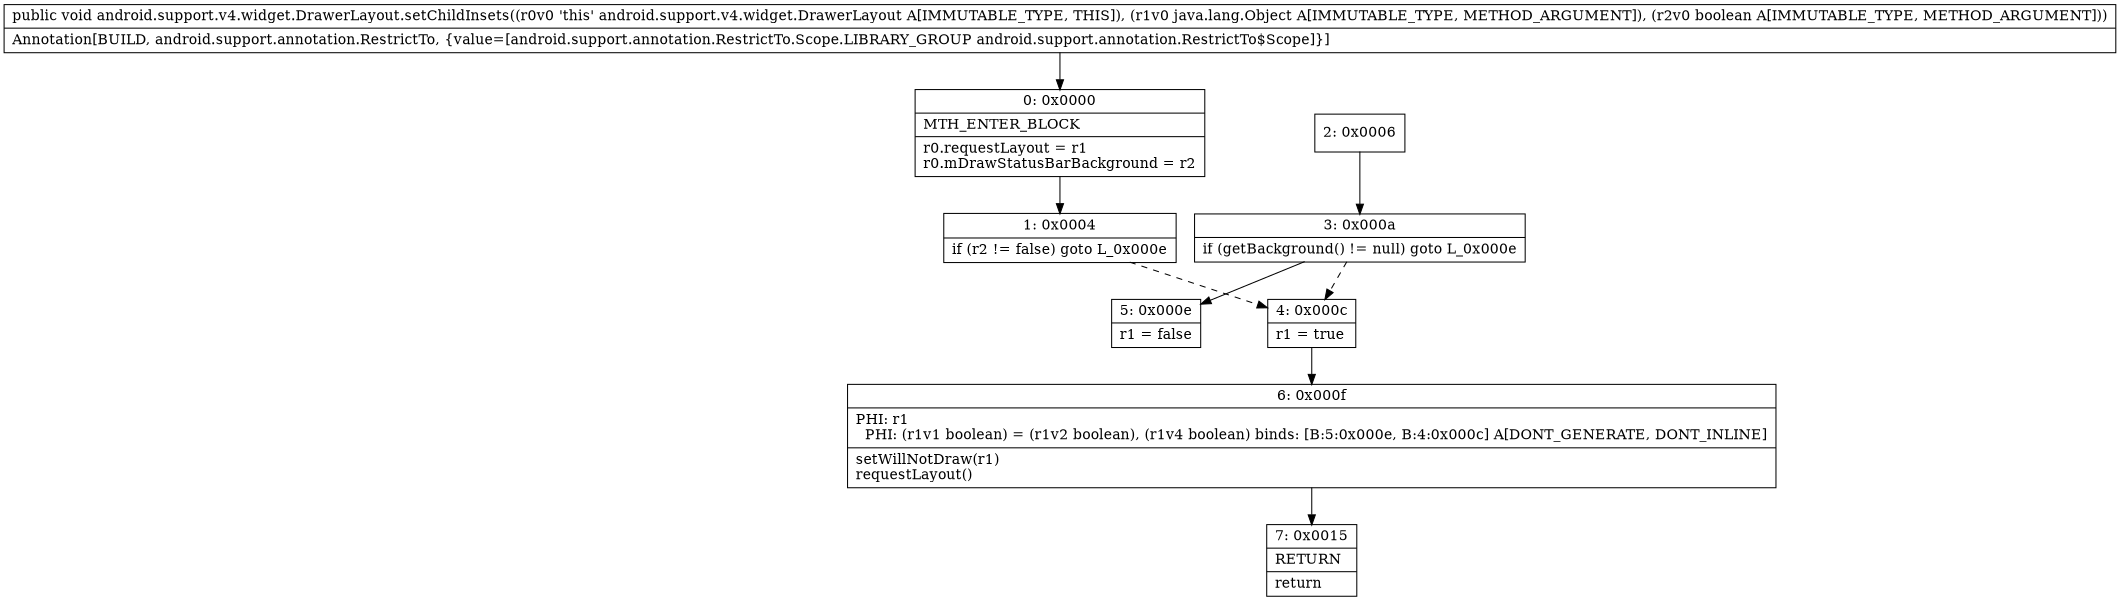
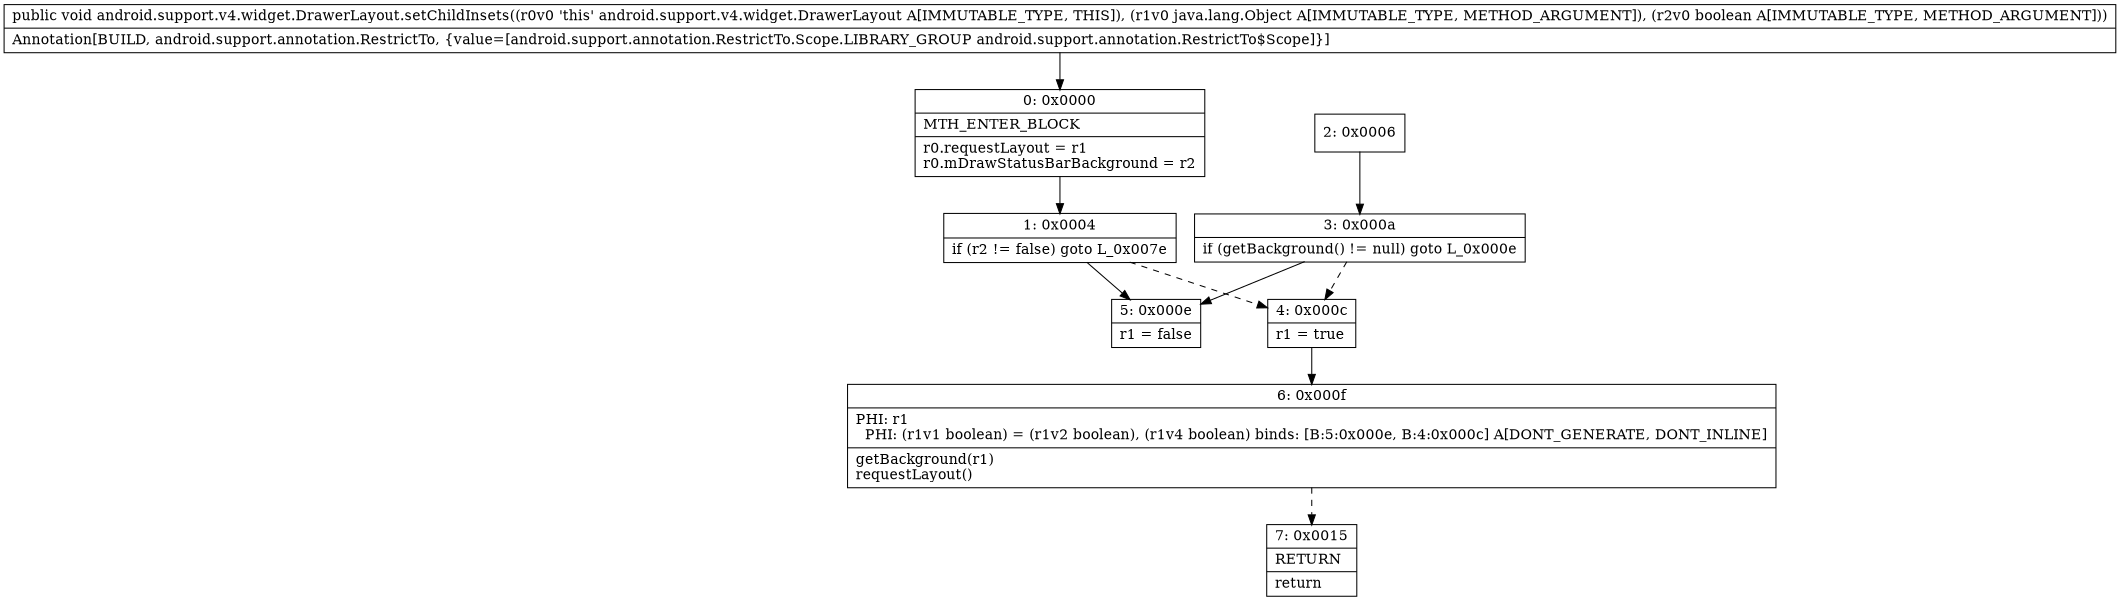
node "1: 0x0004": text "if (r2 != false) goto L_0x000e" -> "if (r2 != false) goto L_0x007e"
edge "1: 0x0004" -> "5: 0x000e": added
node "6: 0x000f": text "setWillNotDraw(r1)" -> "getBackground(r1)"
edge "6: 0x000f" -> "7: 0x0015": style solid -> dashed
